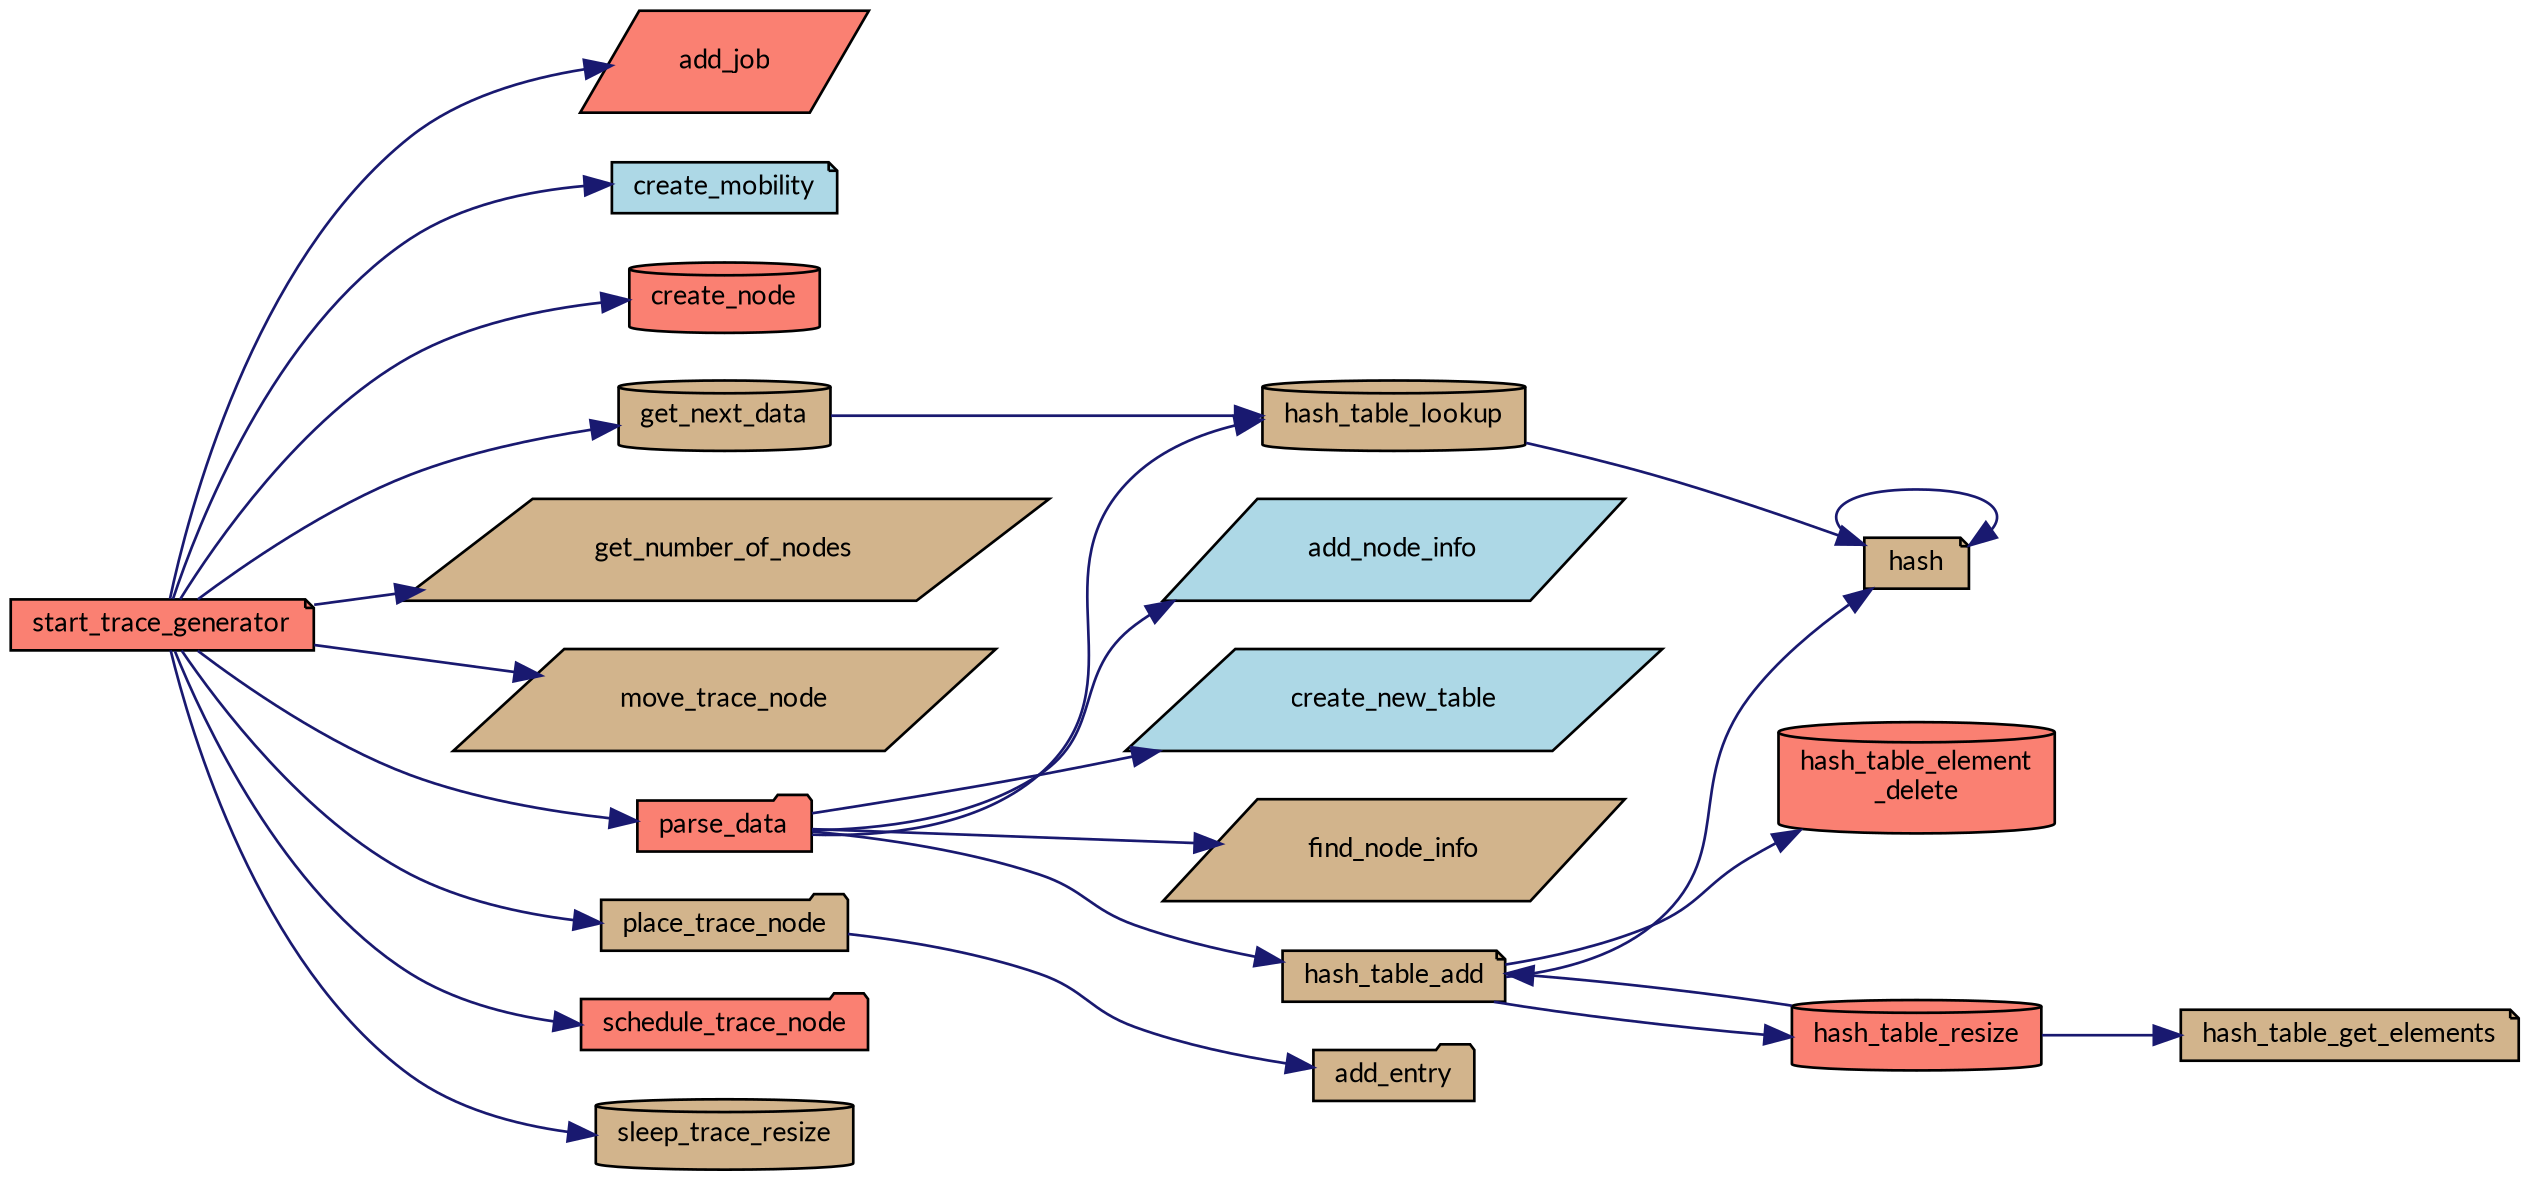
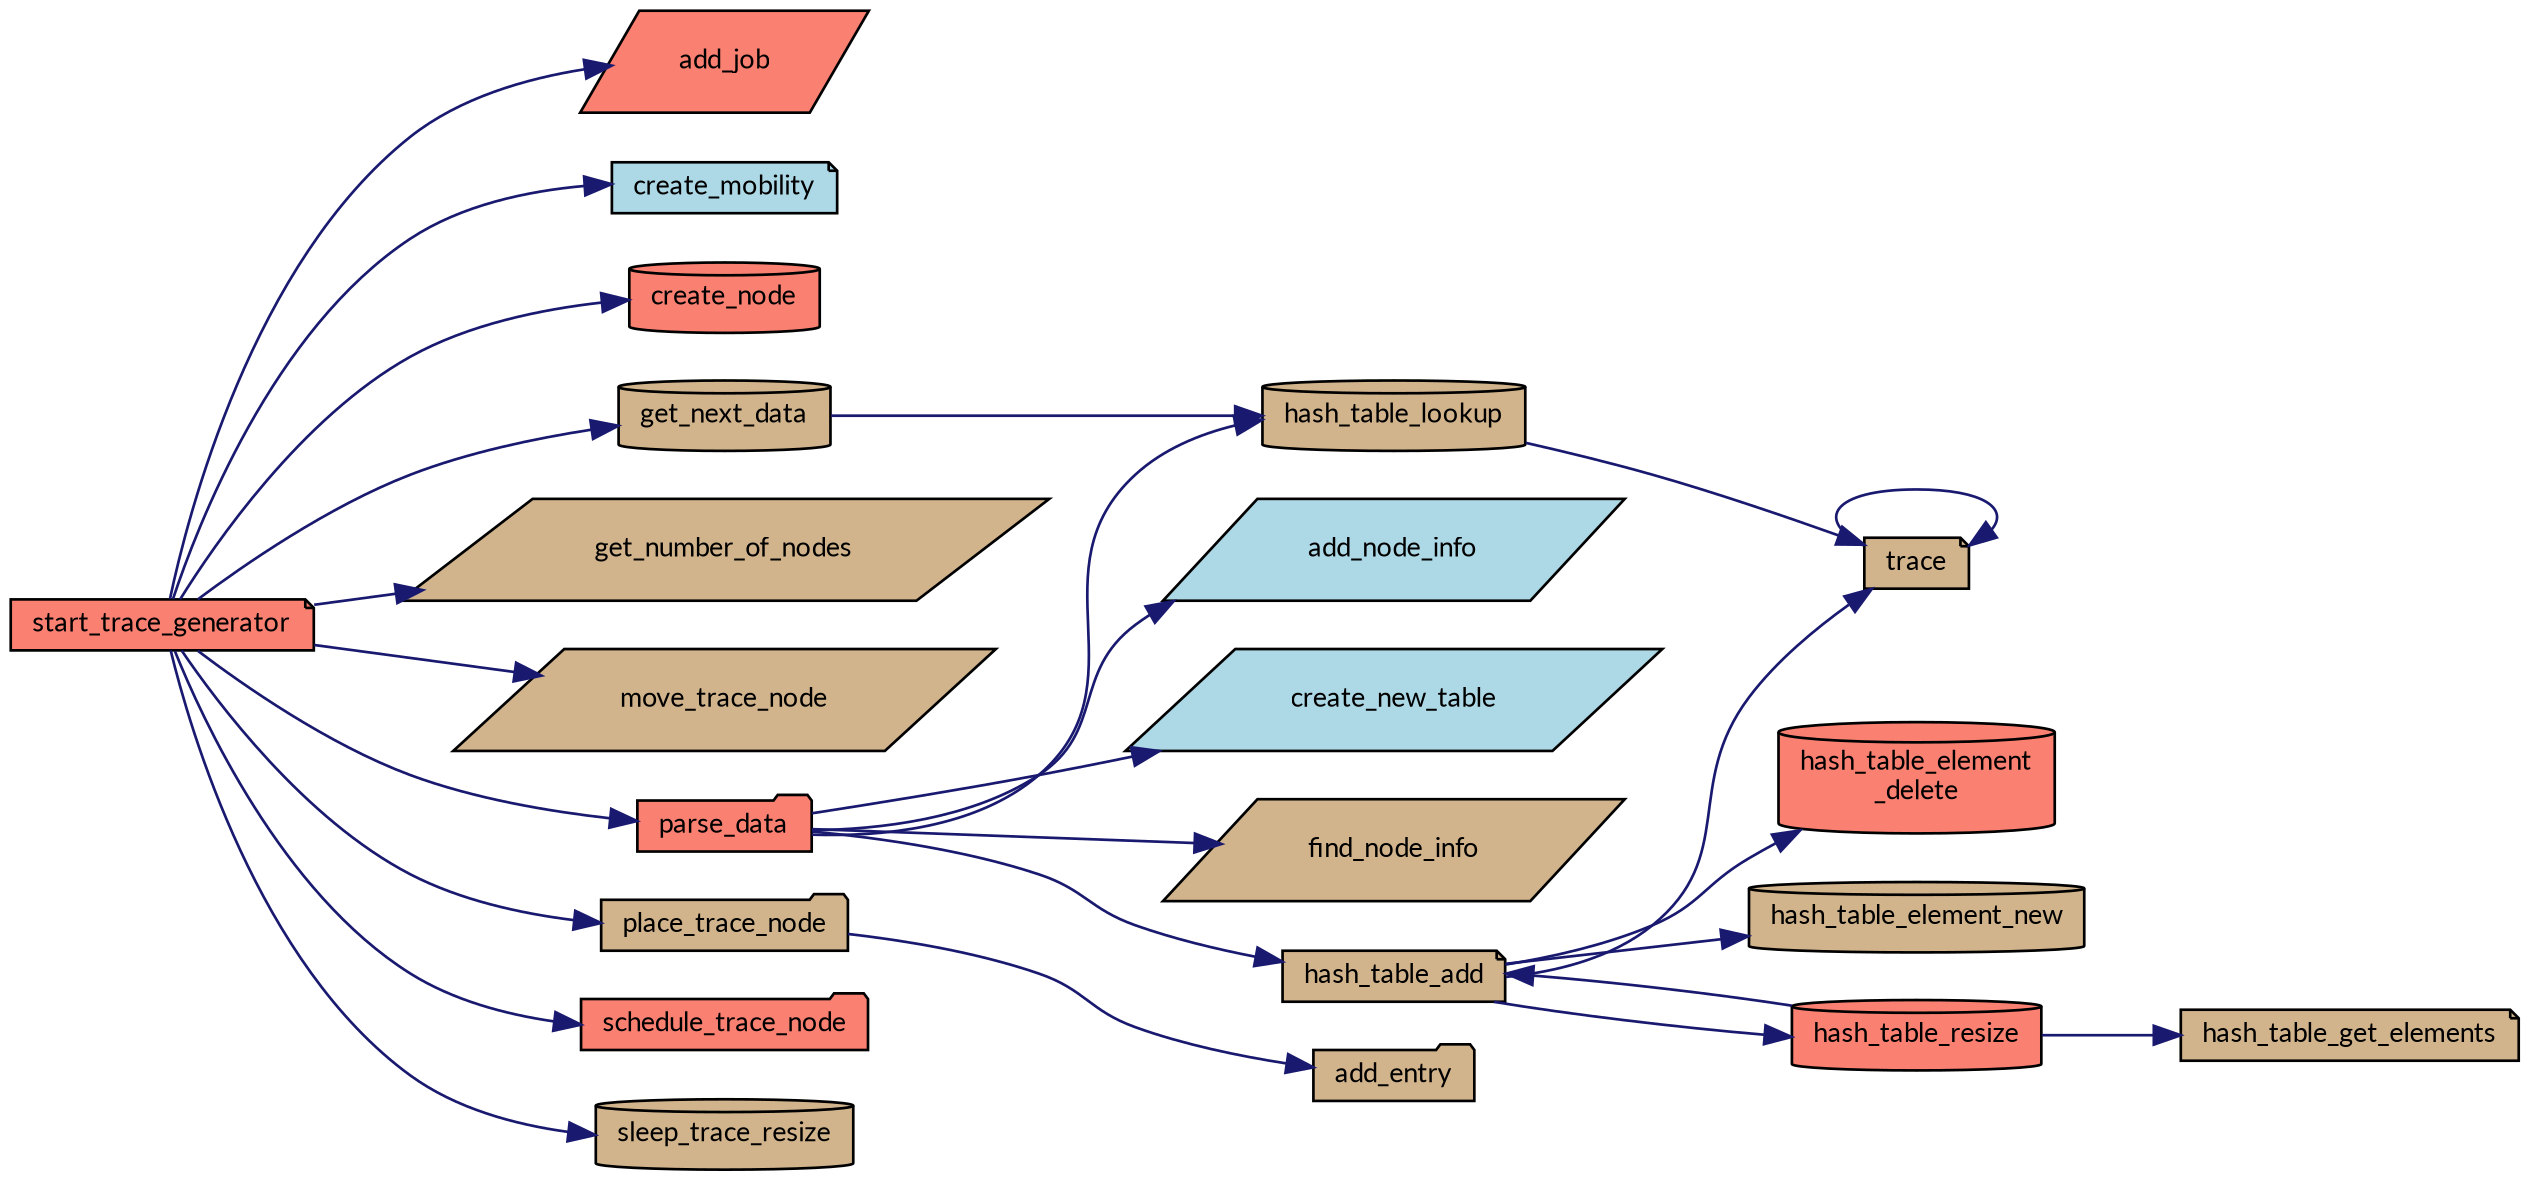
node "hash": label "hash" -> "trace"
node "hash_table_element_new": added
